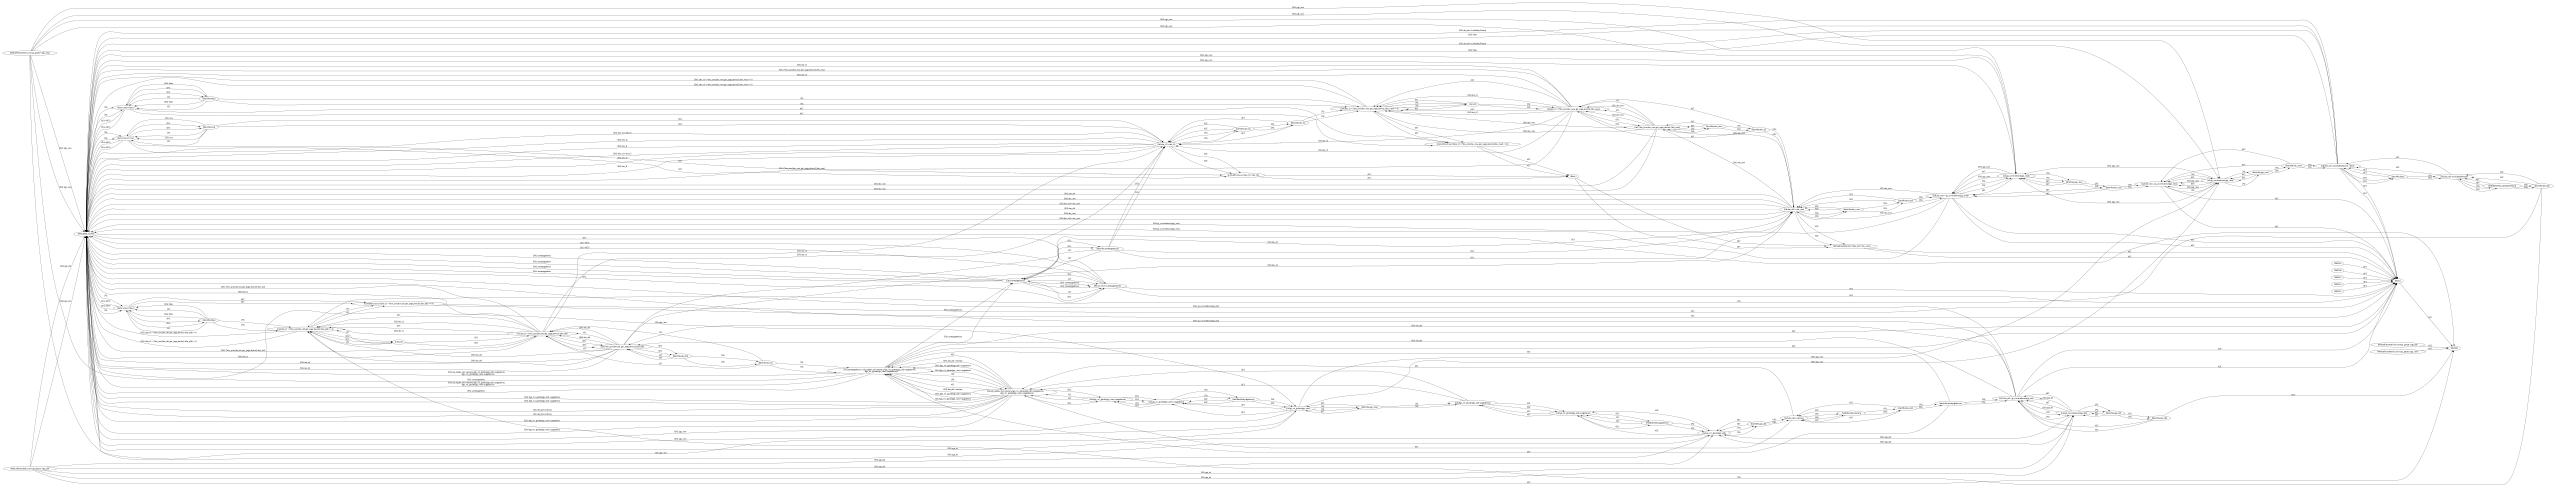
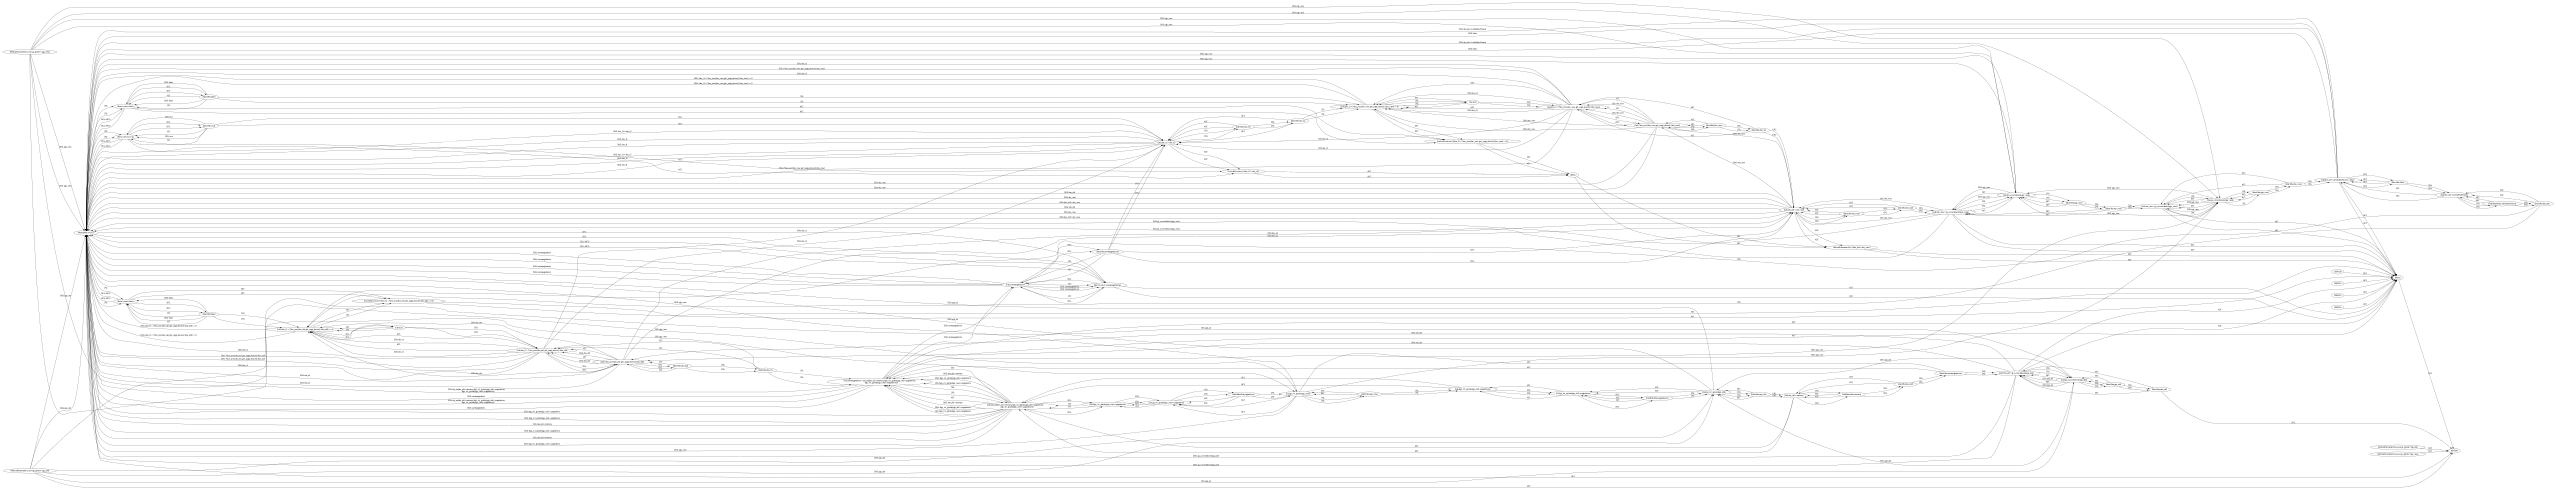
node "1000114": removed
